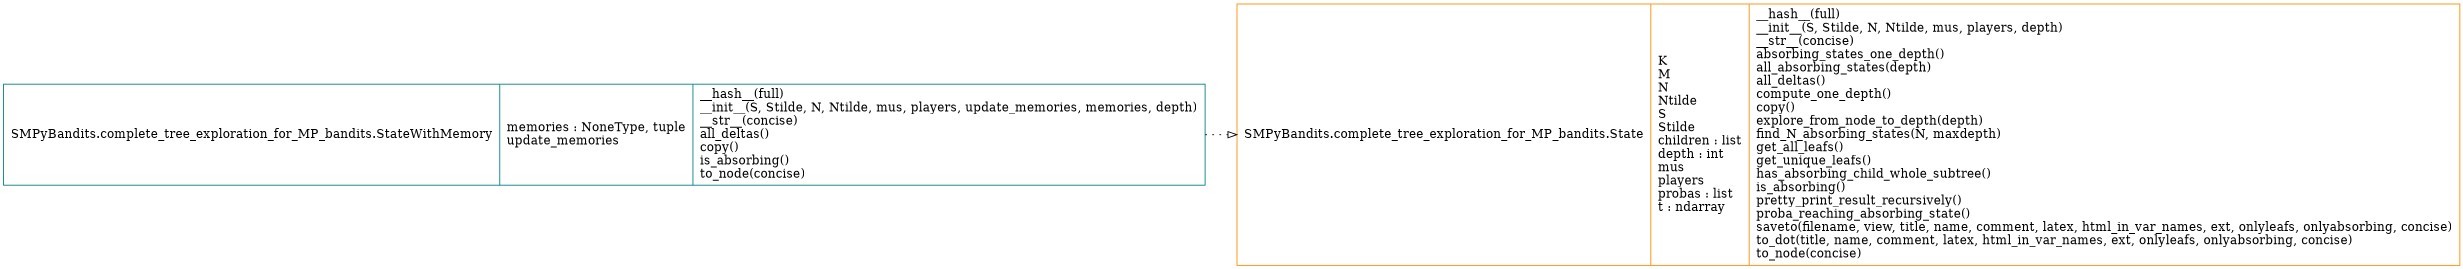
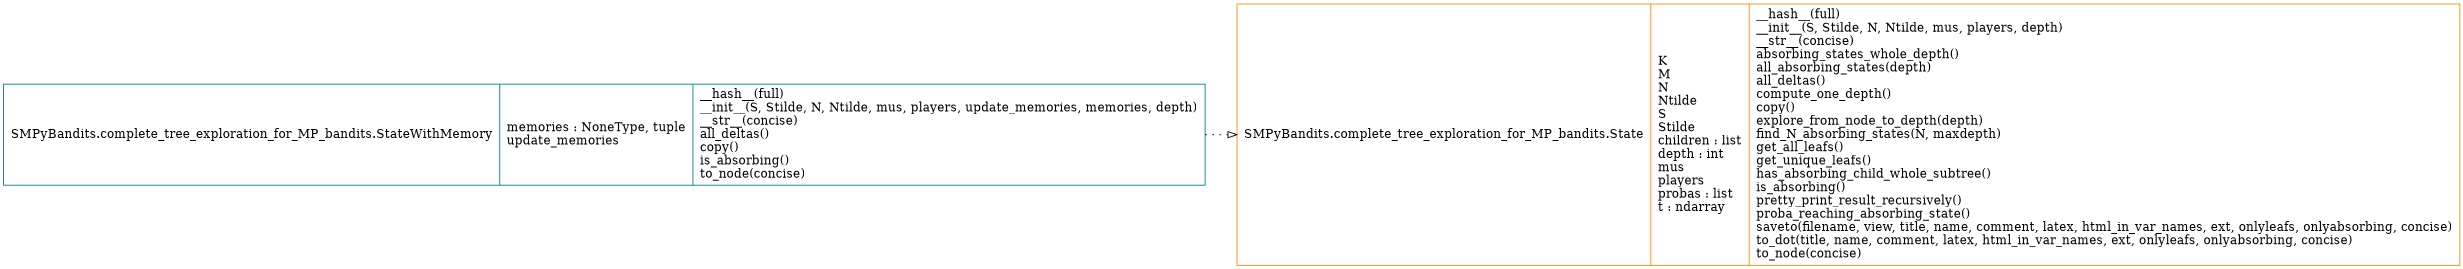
node "SMPyBandits.complete_tree_exploration_for_MP_bandits.State": text "absorbing_states_one_depth()" -> "absorbing_states_whole_depth()"
